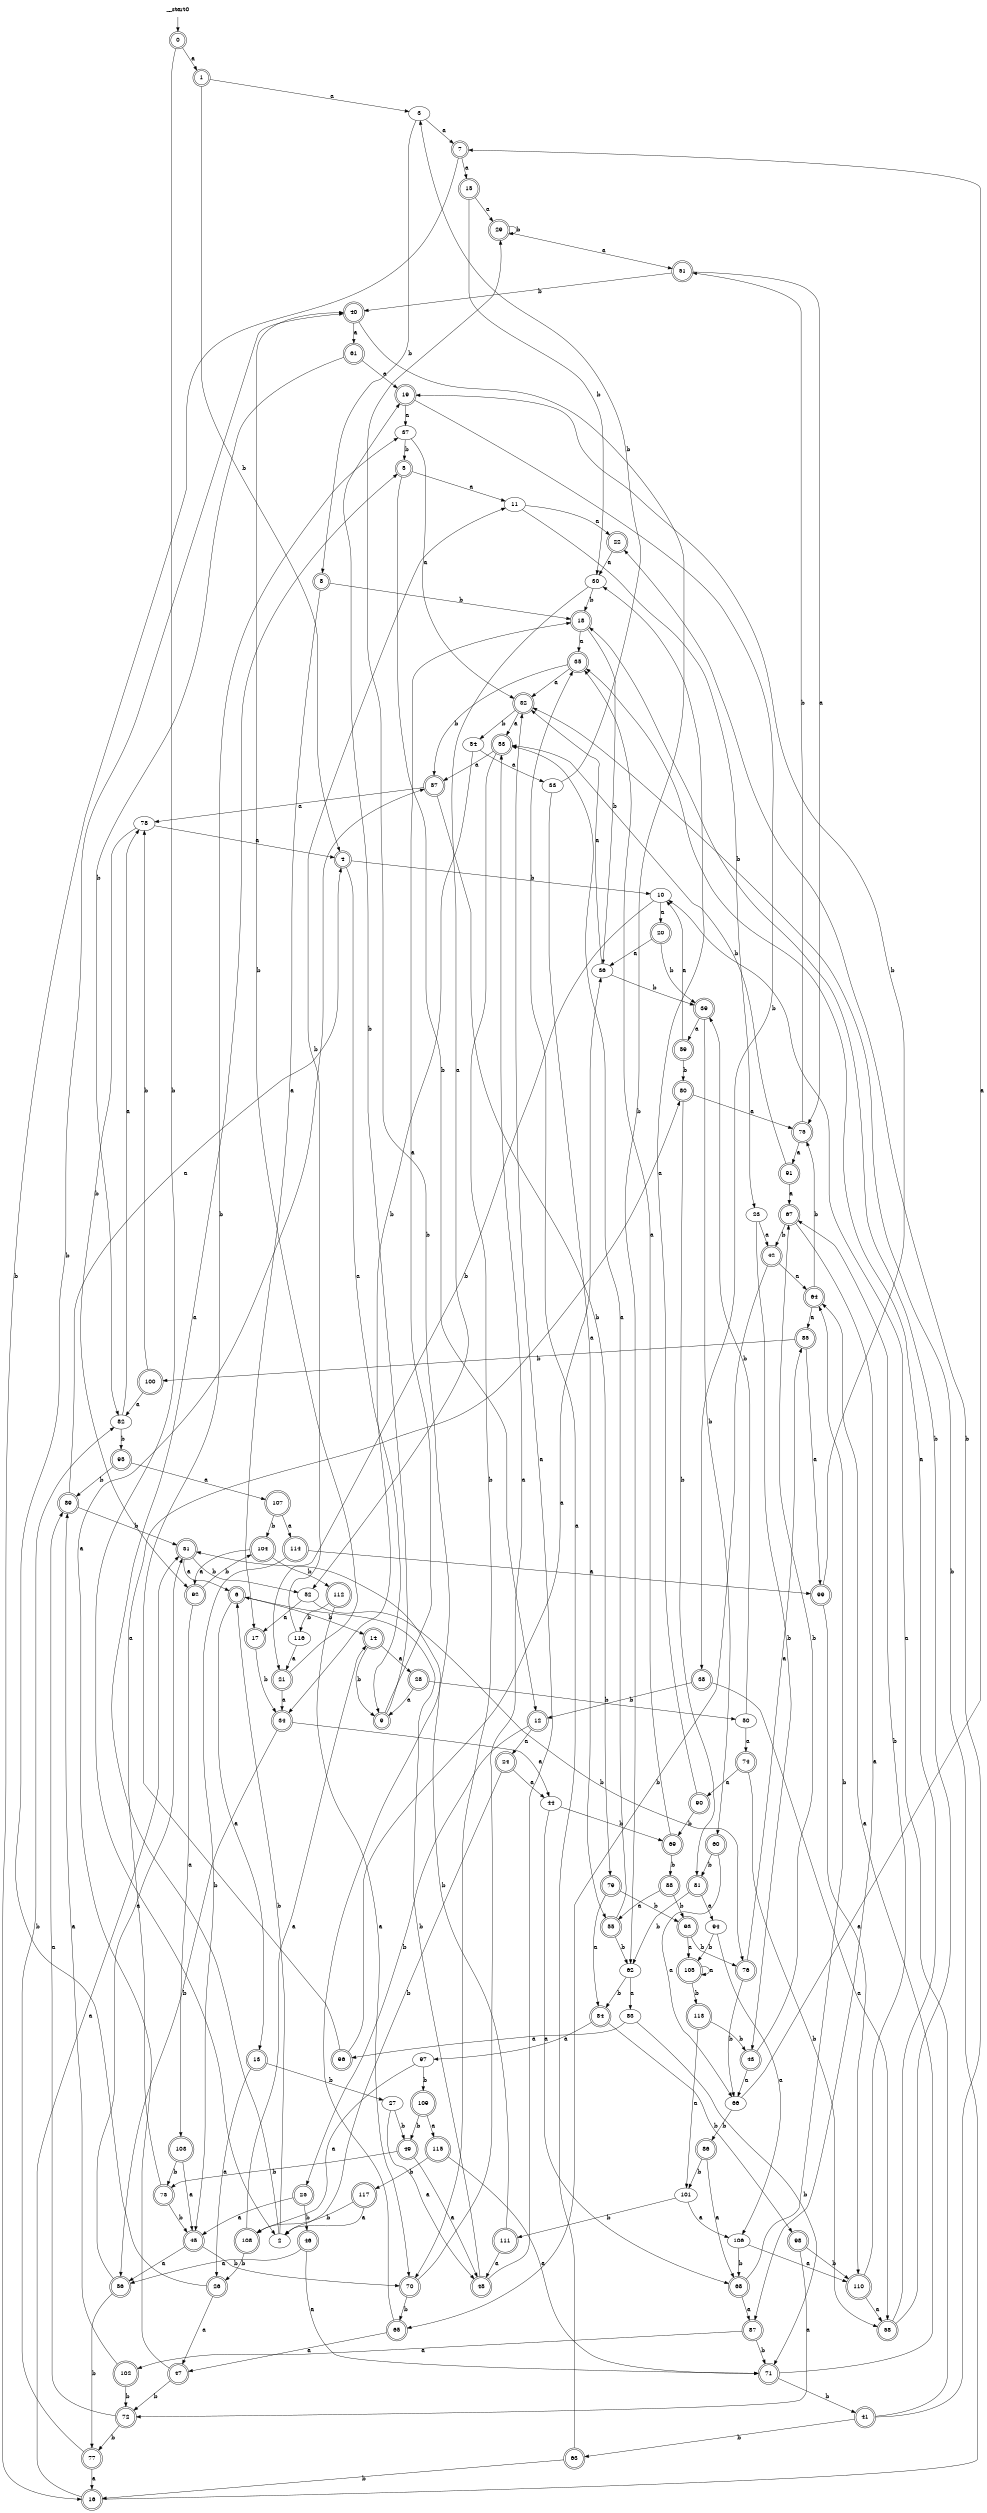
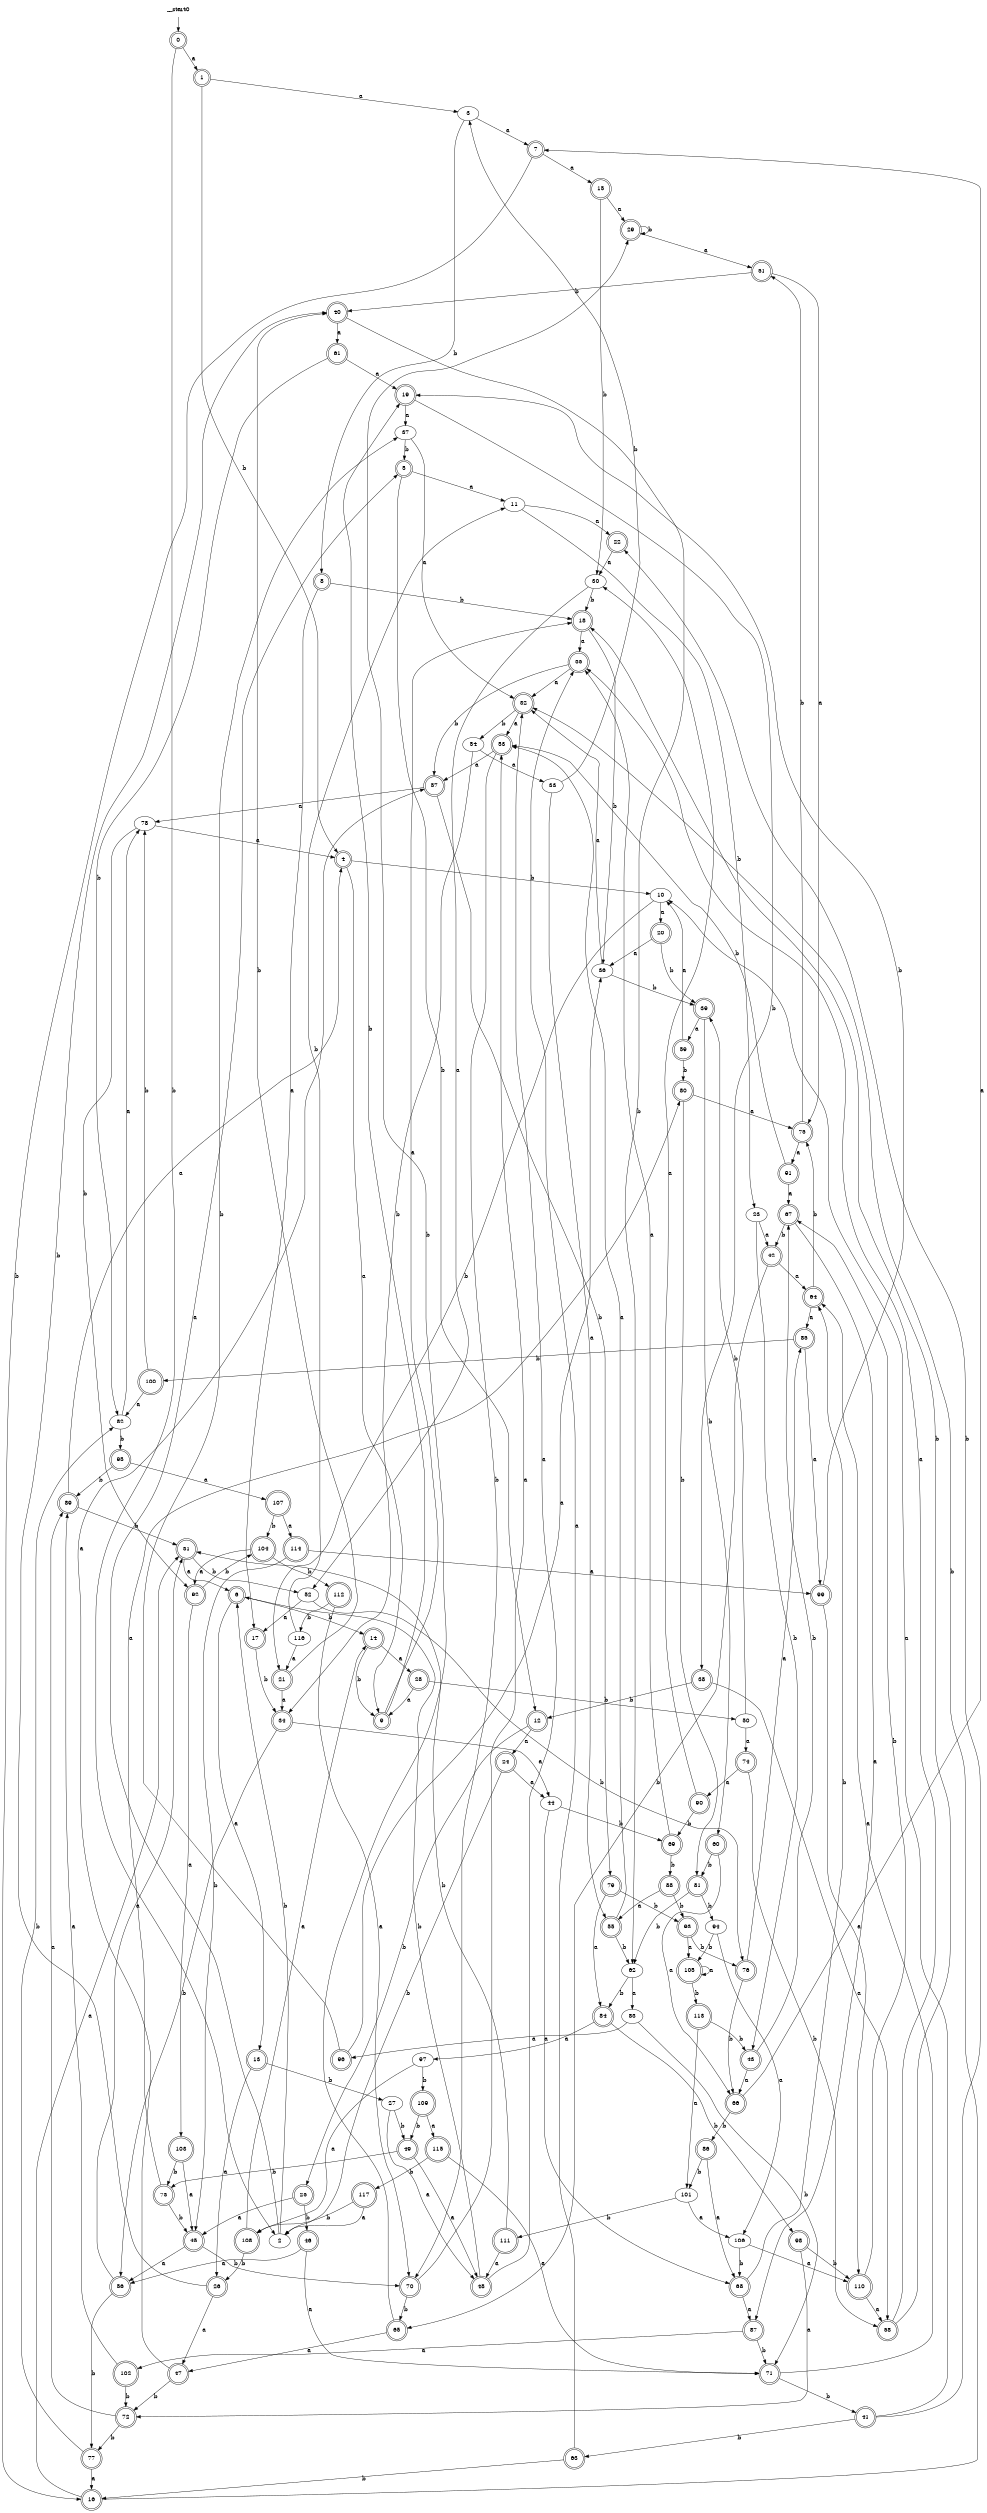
edge "81" -> "94": label "a" -> "b"
node "66": shape ellipse -> doublecircle
